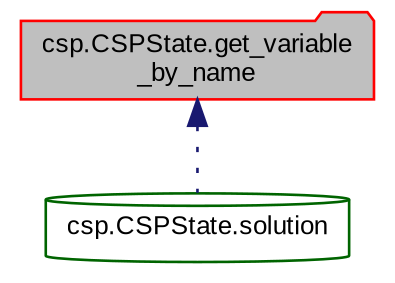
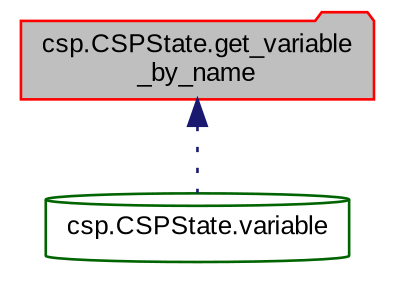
node "csp.CSPState.solution": label "csp.CSPState.solution" -> "csp.CSPState.variable"
